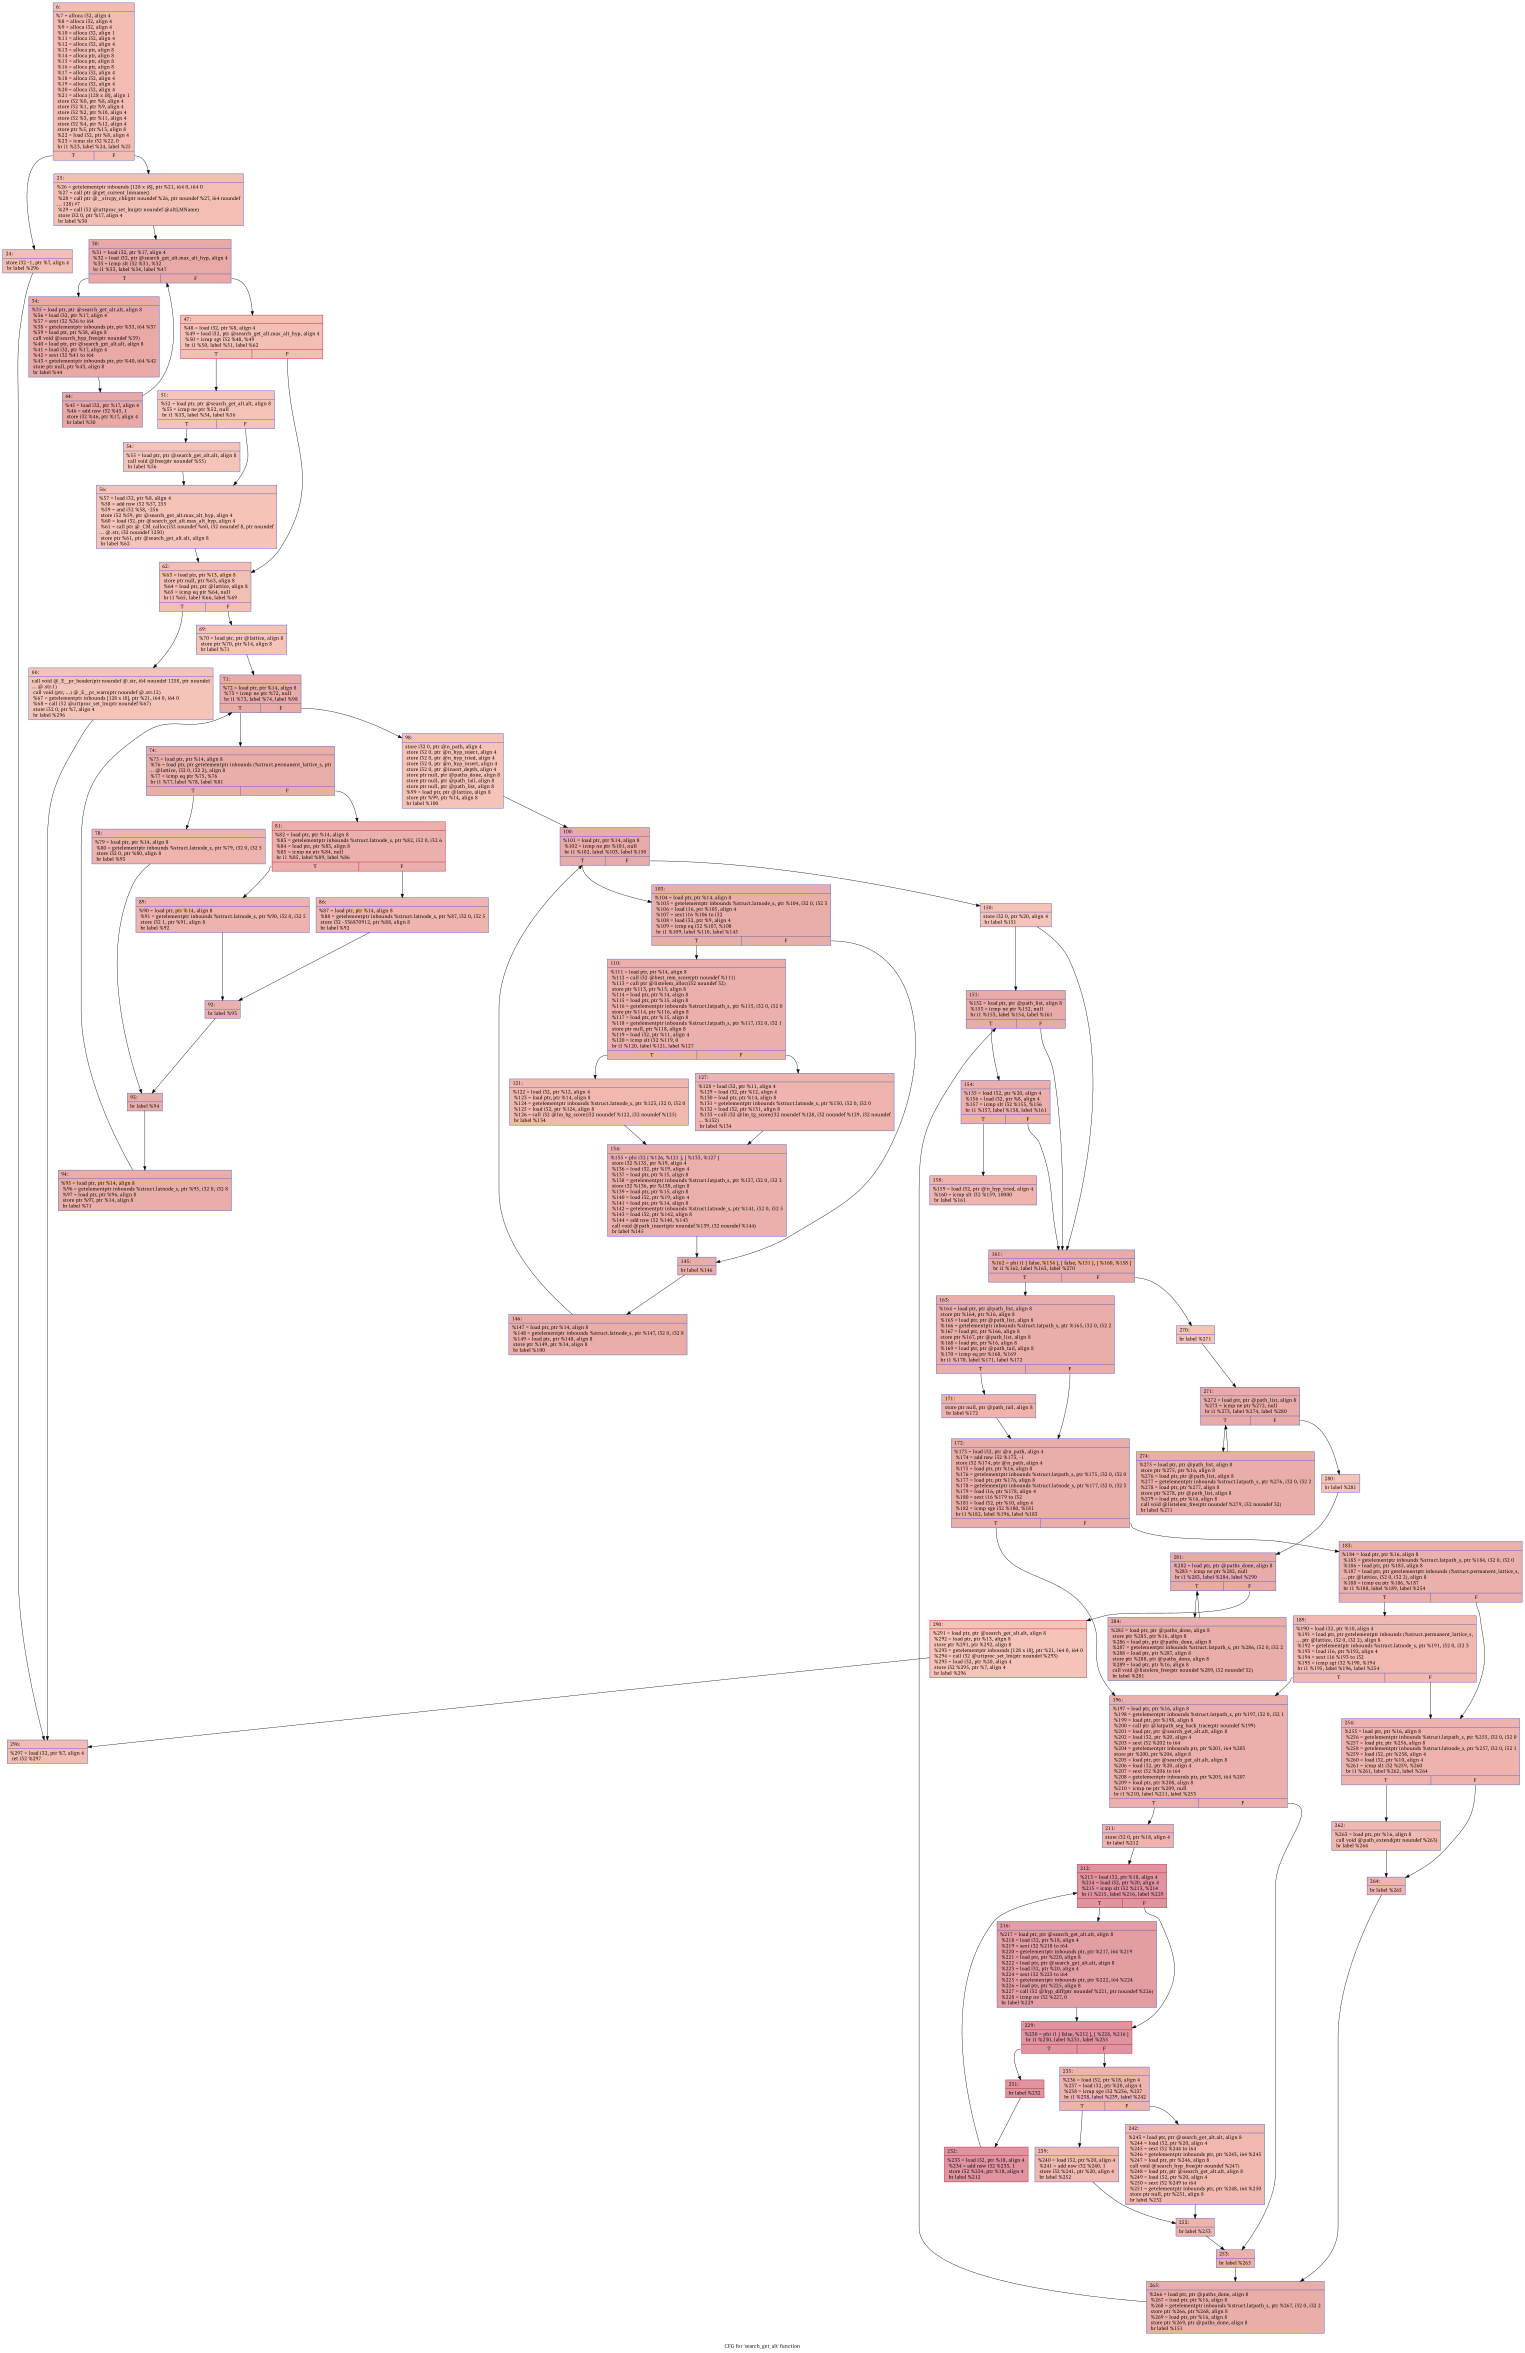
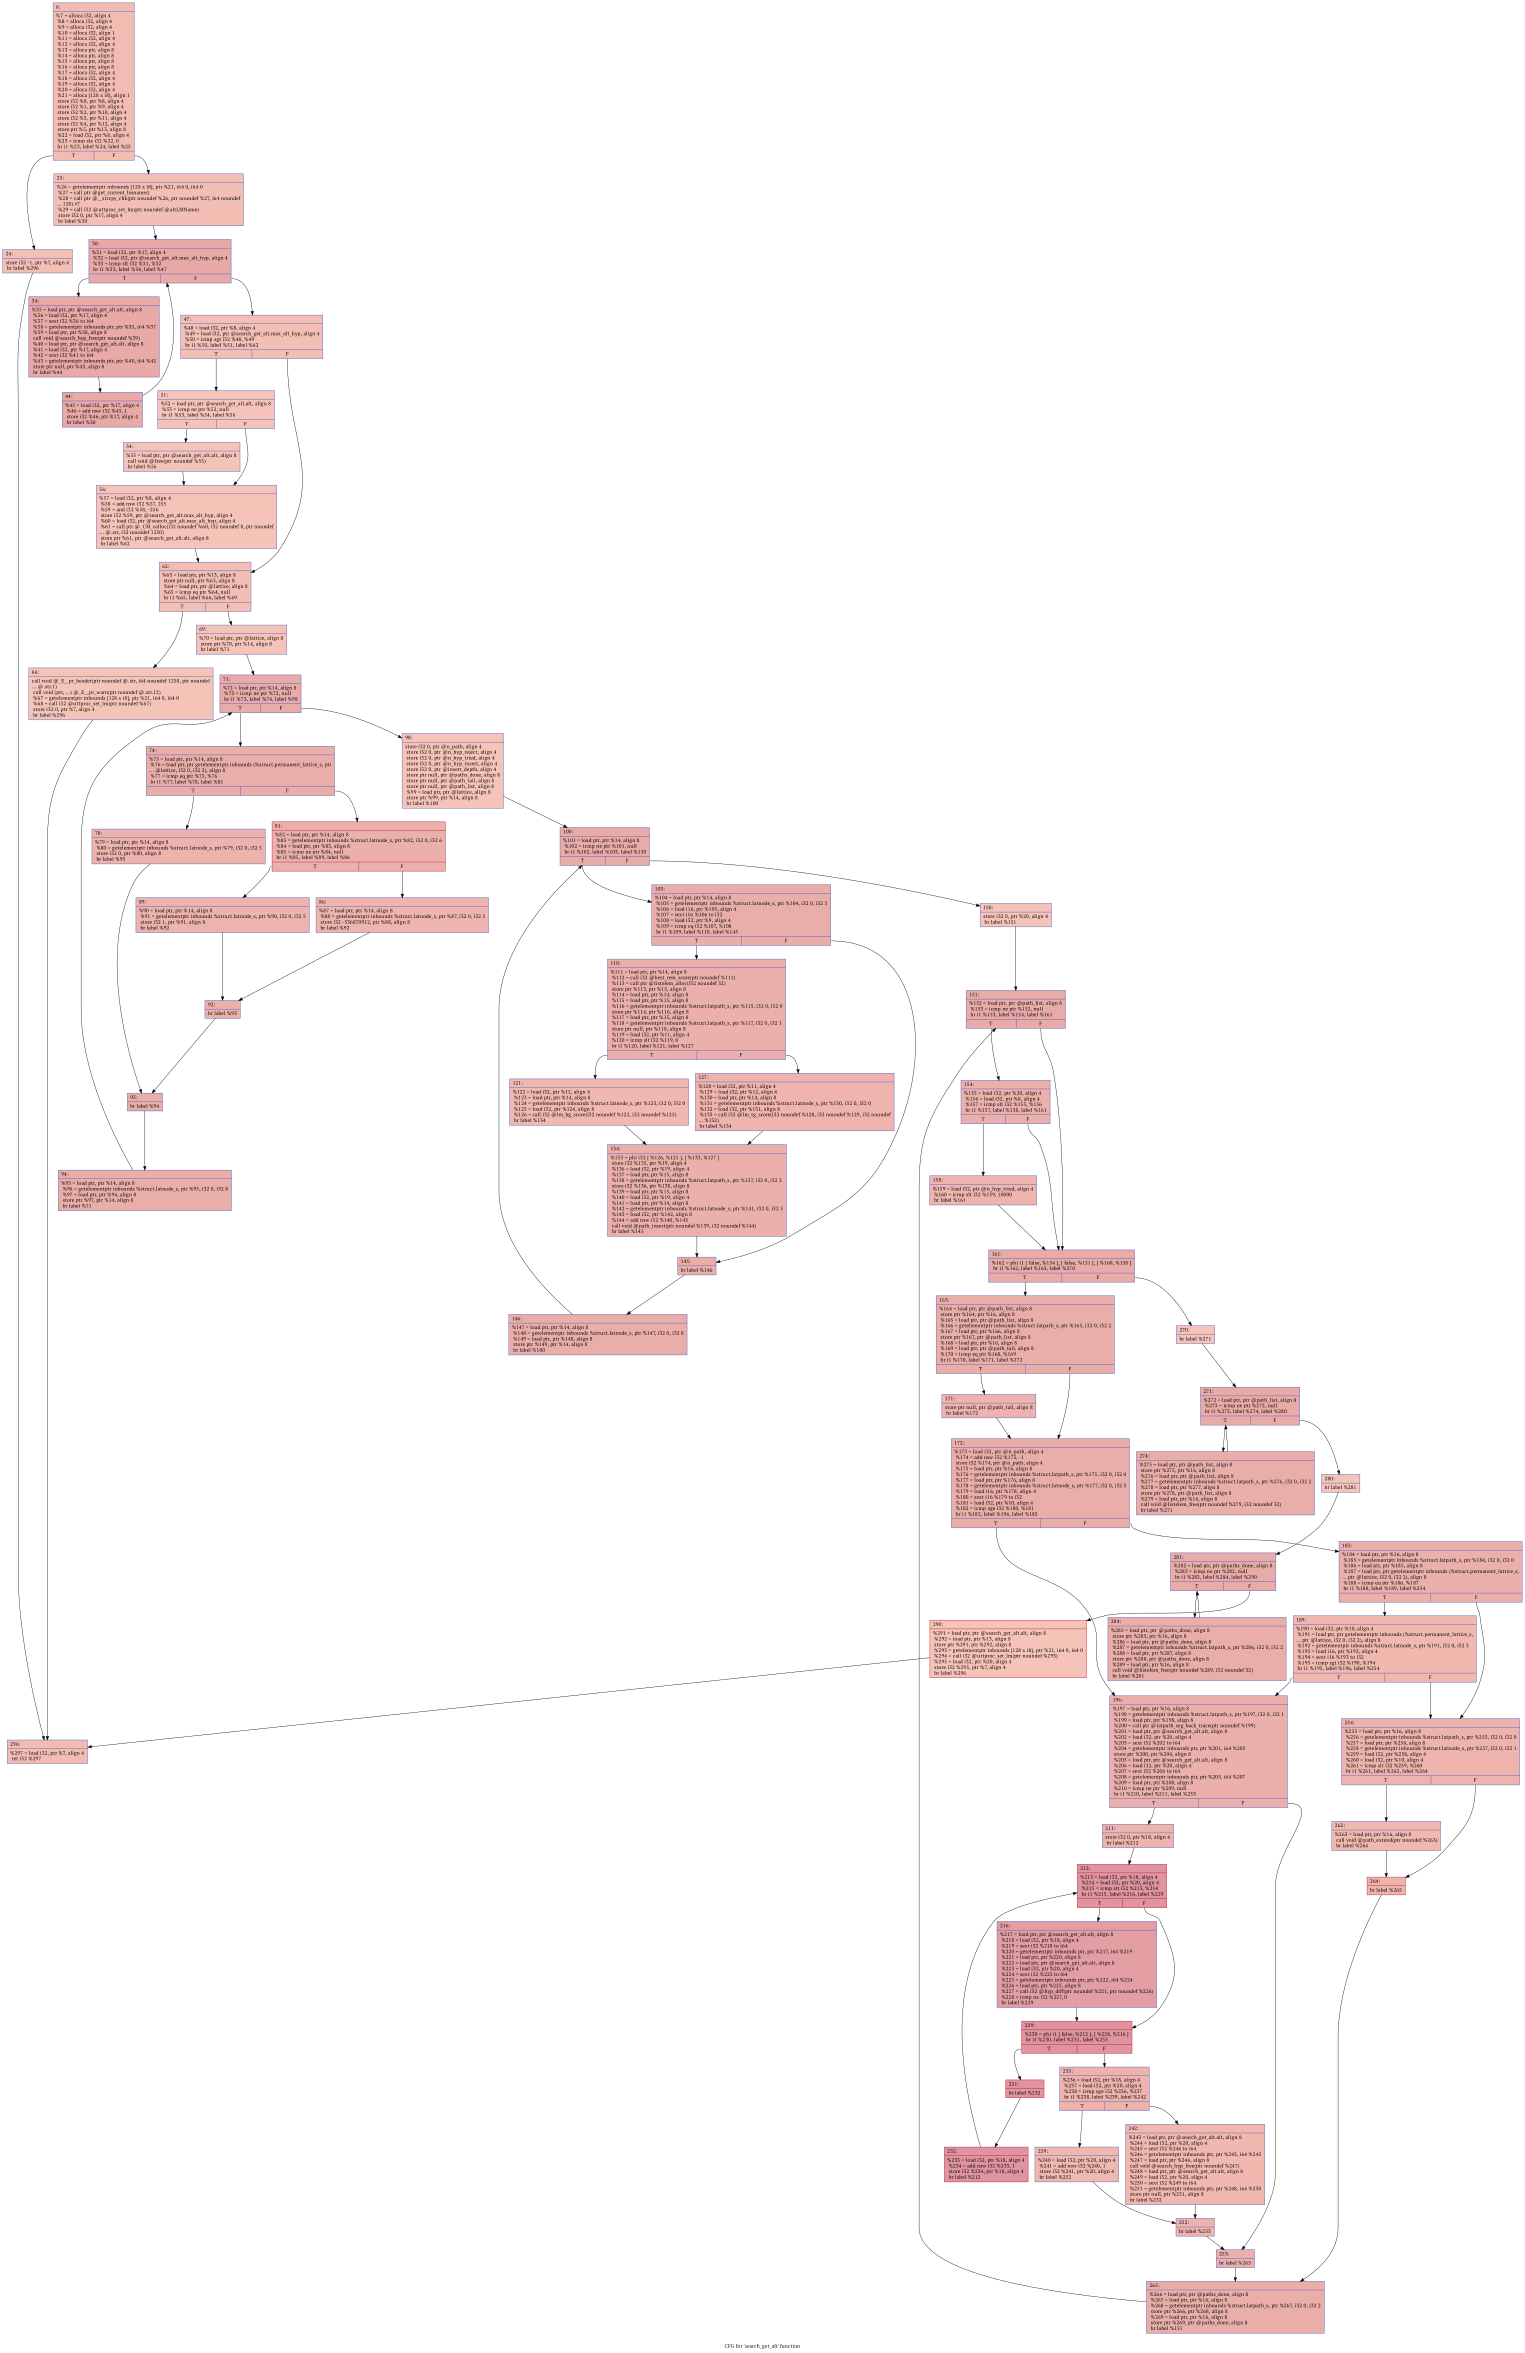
node "47:": color #b70d28ff -> #3d50c3ff
edge "150:" -> "161:": now "158:" -> "161:"
node "264:": color #3d50c3ff -> #b70d28ff
